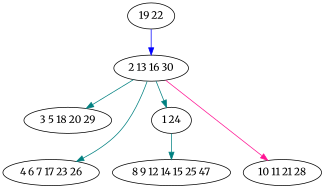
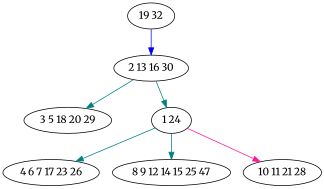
node "19 22": label "19 22" -> "19 32"
edge "2 13 16 30" -> "10 11 21 28": now "1 24" -> "10 11 21 28"
edge "2 13 16 30" -> "4 6 7 17 23 26": now "1 24" -> "4 6 7 17 23 26"
